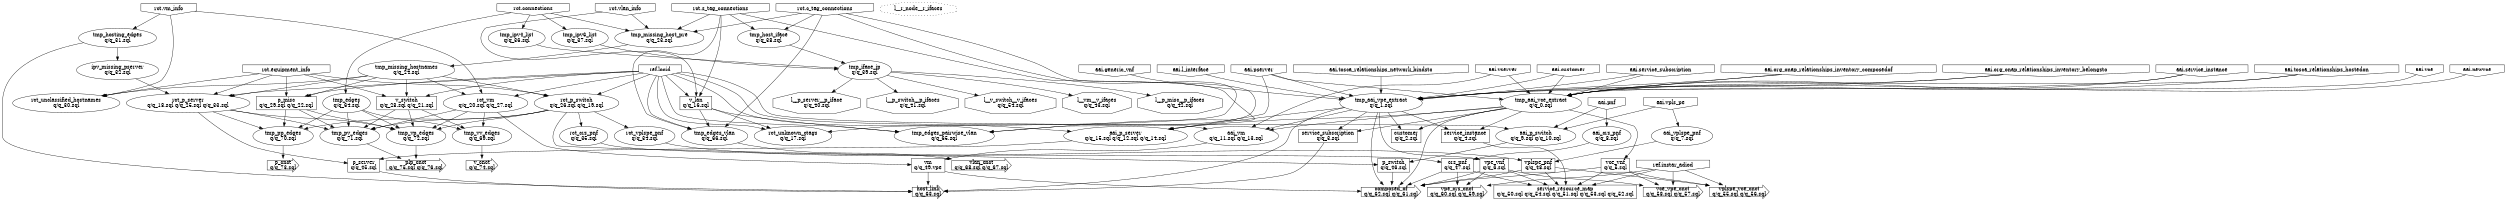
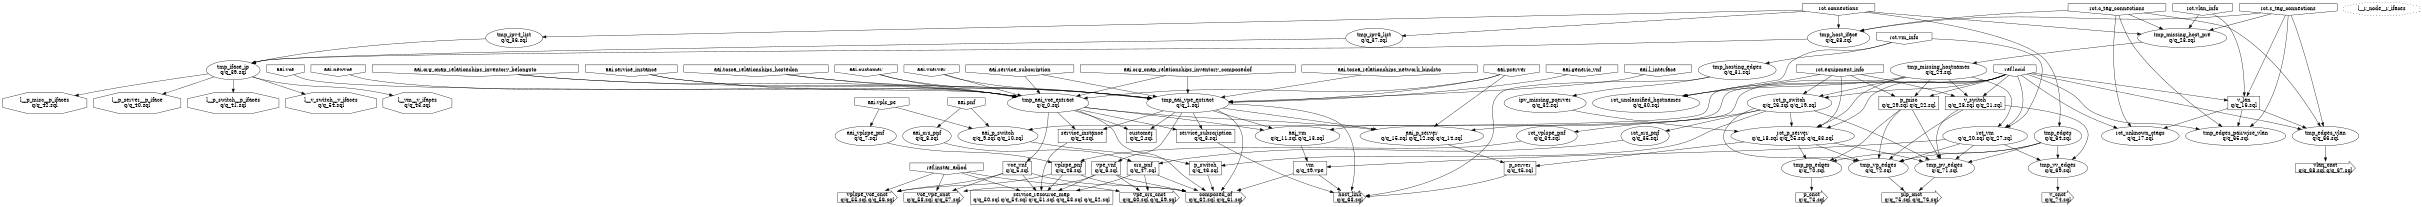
edge "rct.connections" -> "tmp_host_iface q/q_38.sql": added
edge "aai.vserver" -> "aai_vm q/q_11.sql q/q_13.sql": now "aai.vserver" -> "tmp_aai_vpe_extract q/q_1.sql"
edge "rct_p_switch q/q_26.sql q/q_19.sql" -> "tmp_pp_edges q/q_70.sql": now "rct_p_switch q/q_26.sql q/q_19.sql" -> "rct_p_server q/q_18.sql q/q_25.sql q/q_33.sql"
